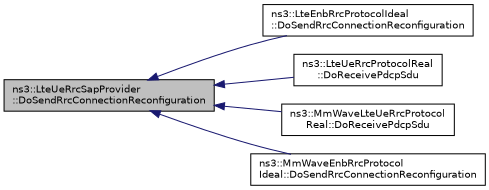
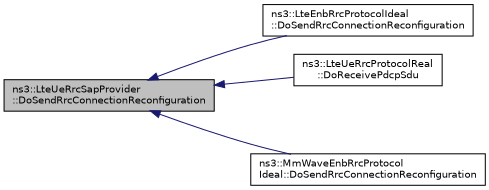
node "ns3::MmWaveLteUeRrcProtocol Real::DoReceivePdcpSdu": removed
